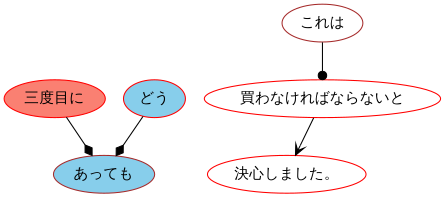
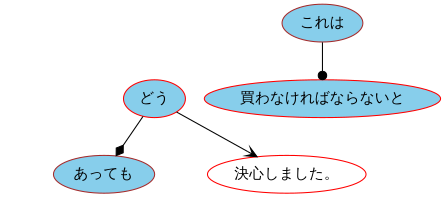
node "これは": fillcolor white -> skyblue
node "三度目に": removed
node "買わなければならないと": fillcolor white -> skyblue
edge "買わなければならないと" -> "決心しました。": now "どう" -> "決心しました。"
